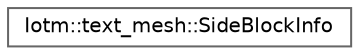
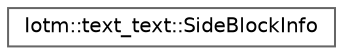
node "Iotm::text_mesh::SideBlockInfo": label "Iotm::text_mesh::SideBlockInfo" -> "Iotm::text_text::SideBlockInfo"
